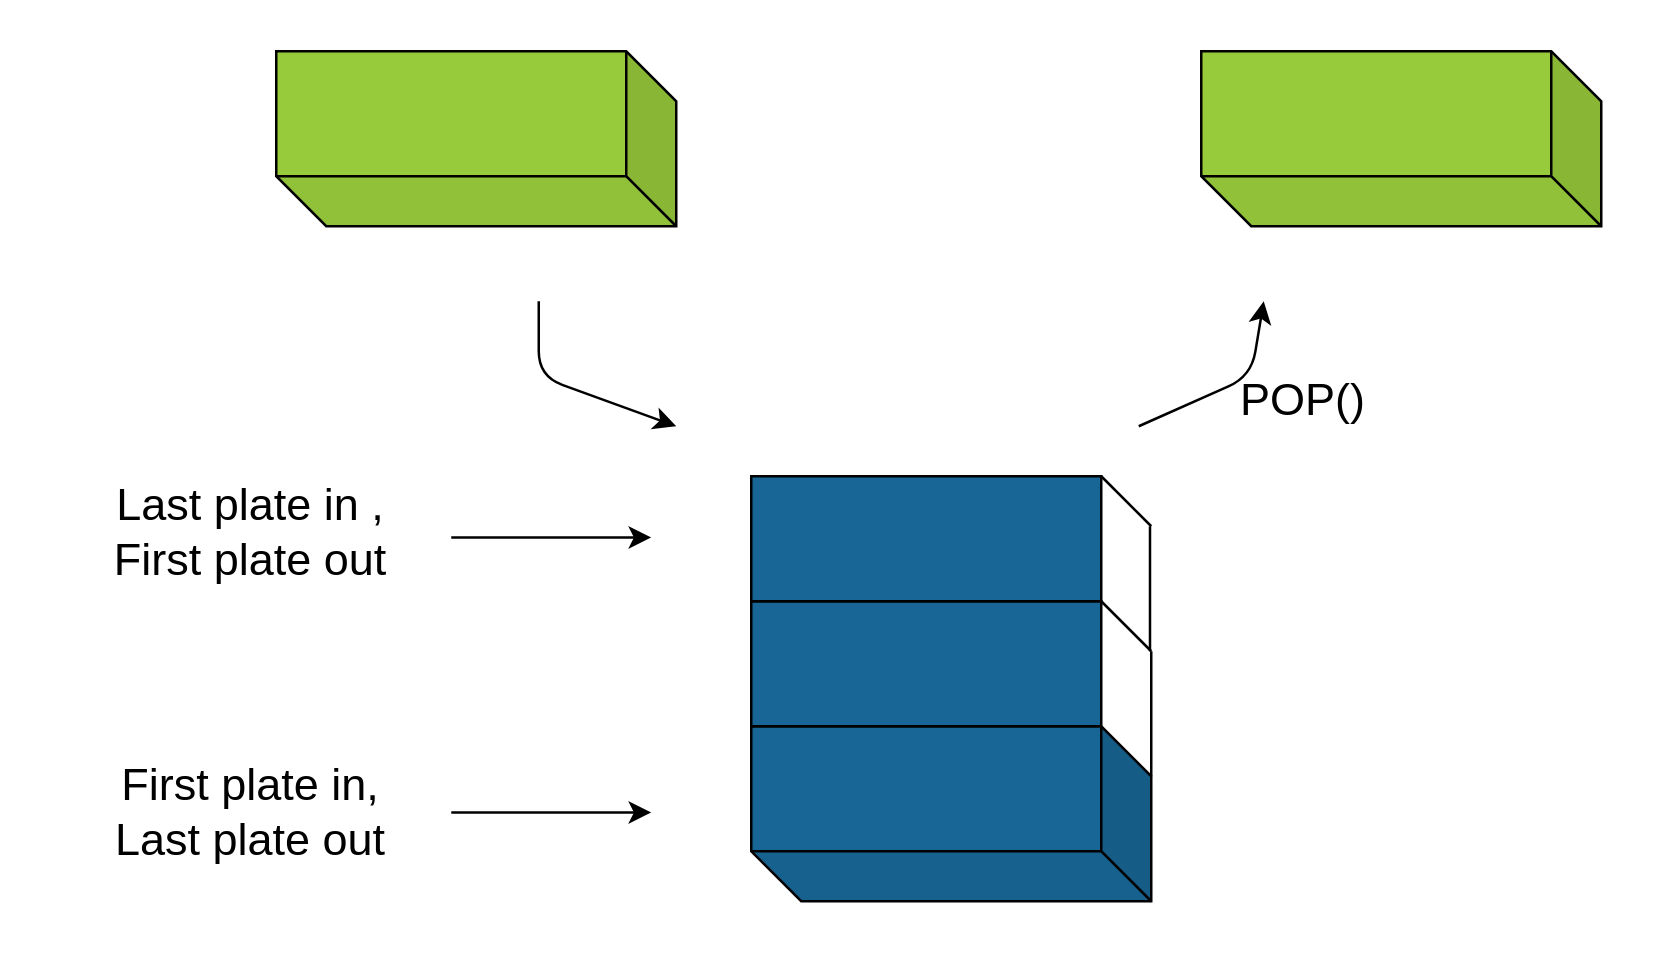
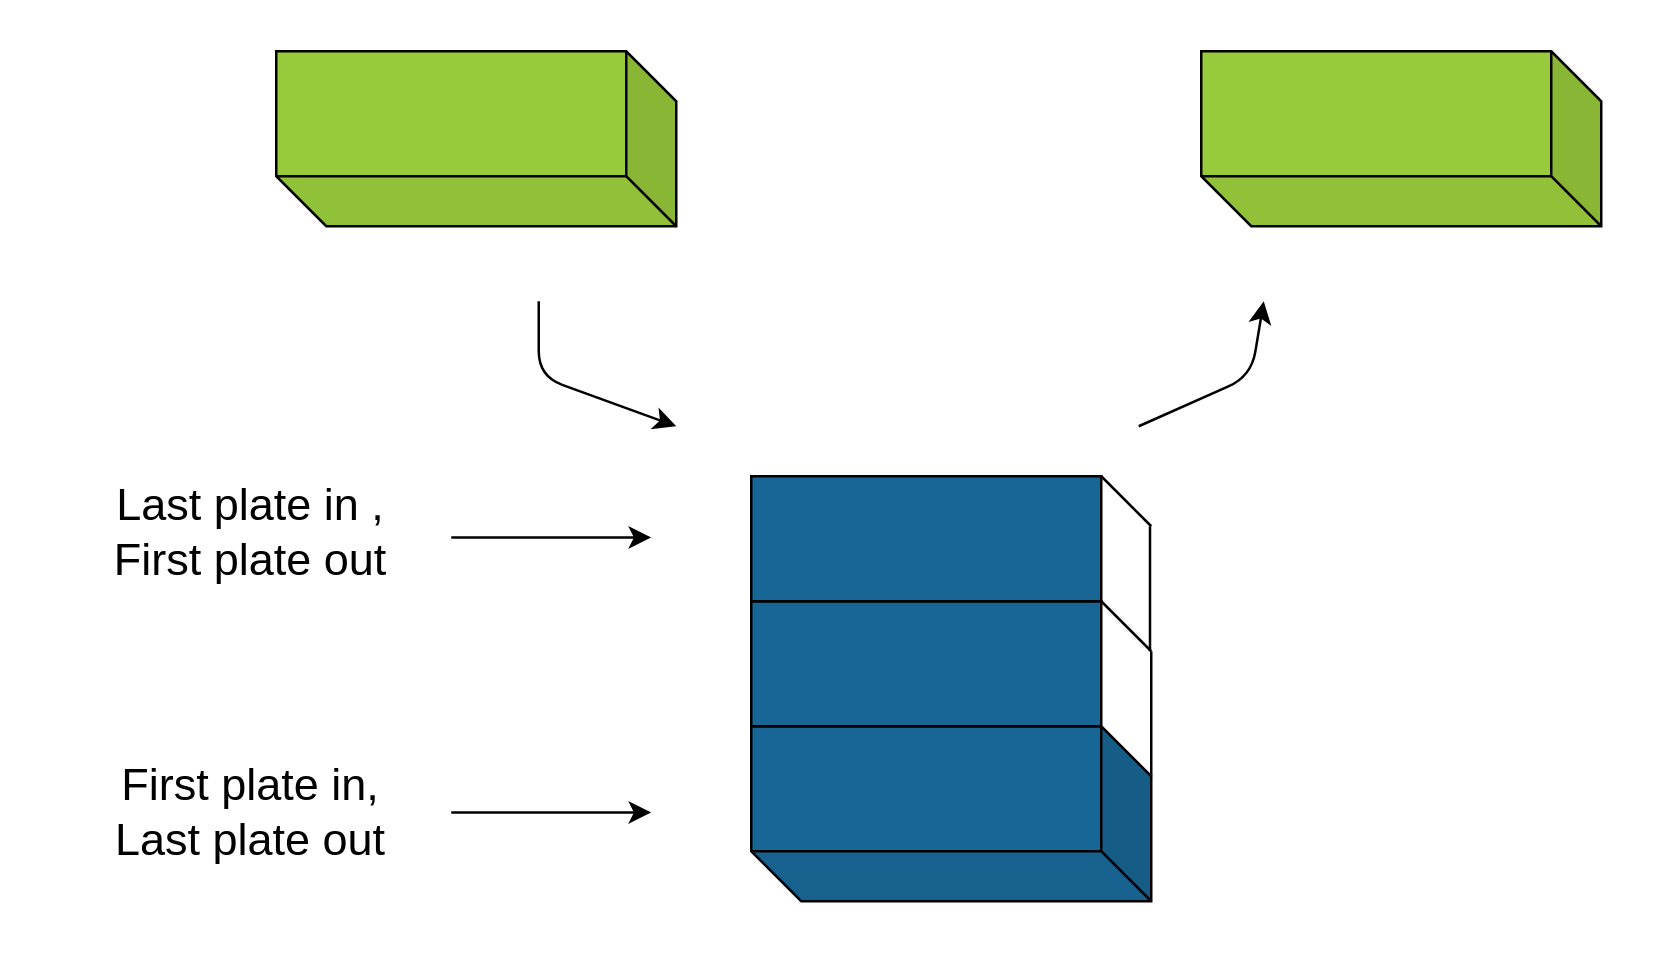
node "POP()": removed
